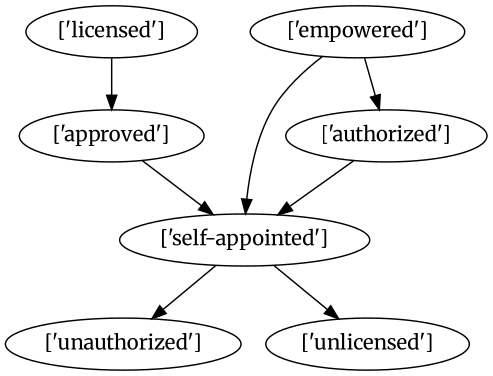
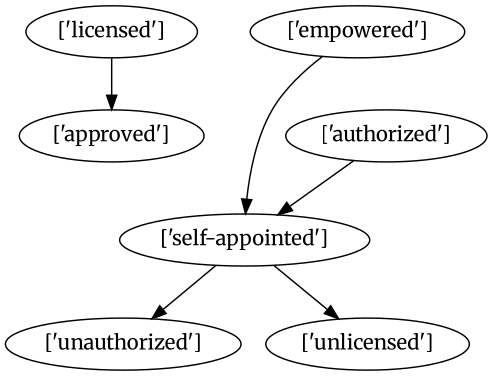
edge "['empowered']" -> "['authorized']": removed
edge "['approved']" -> "['self-appointed']": removed
